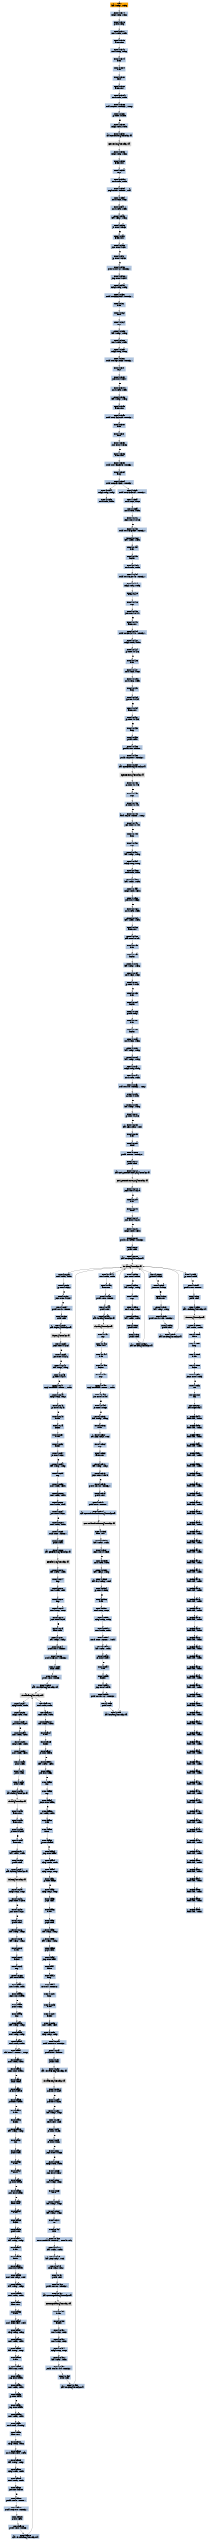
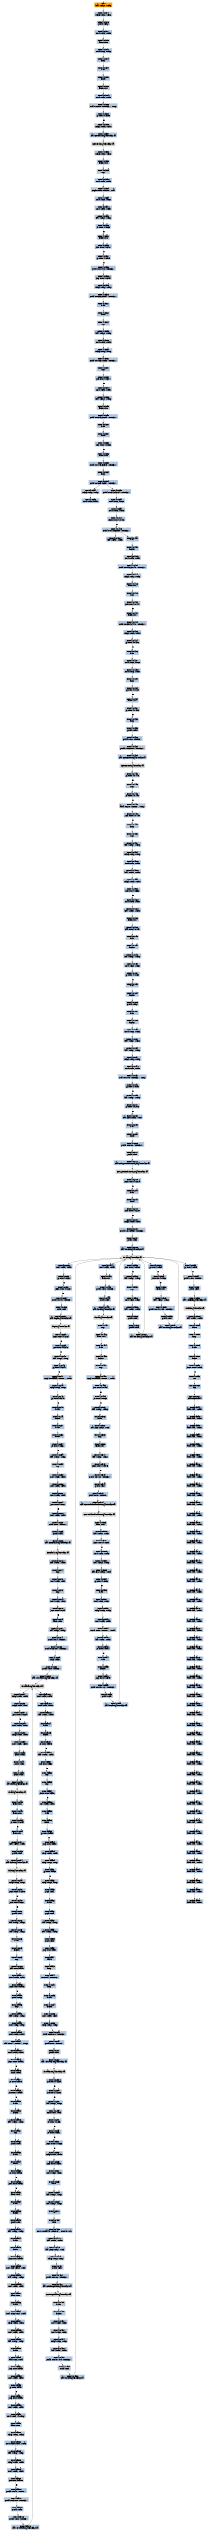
edge "0x00410408 leal (%eax), %eax" -> "0x0041040a fwait": now "0x00410403 pushl $0x44362d30<UINT32>" -> "0x0041040a fwait"
